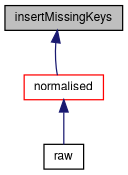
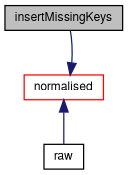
edge "normalised" -> "insertMissingKeys": reversed
